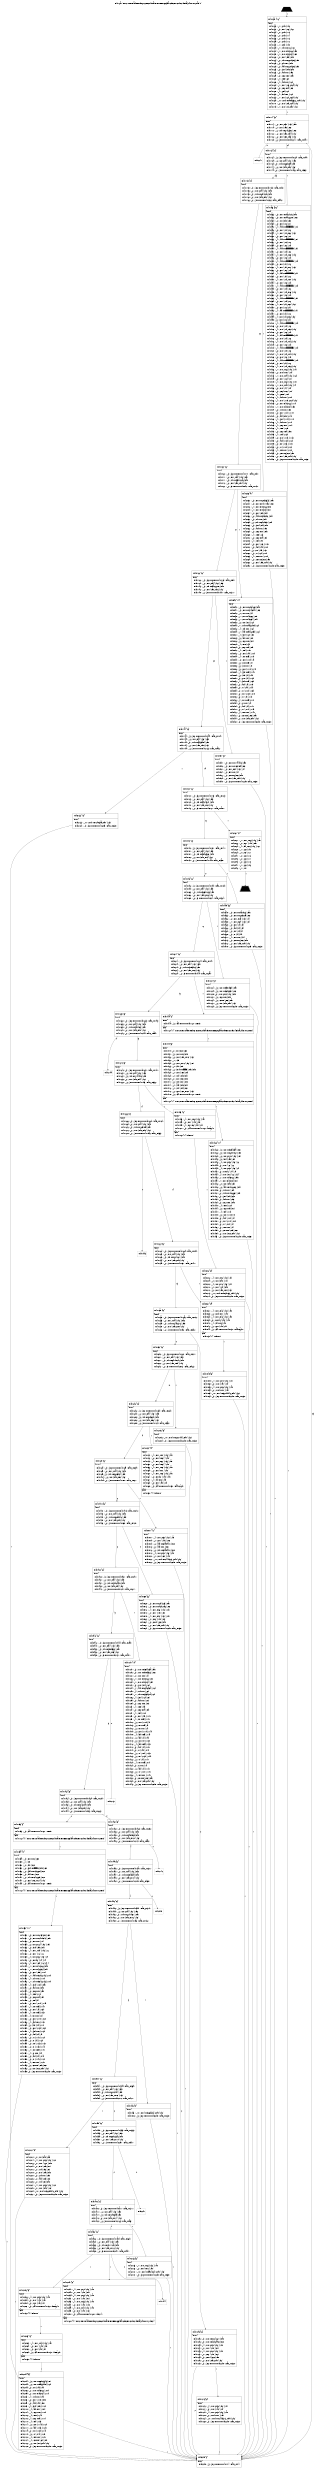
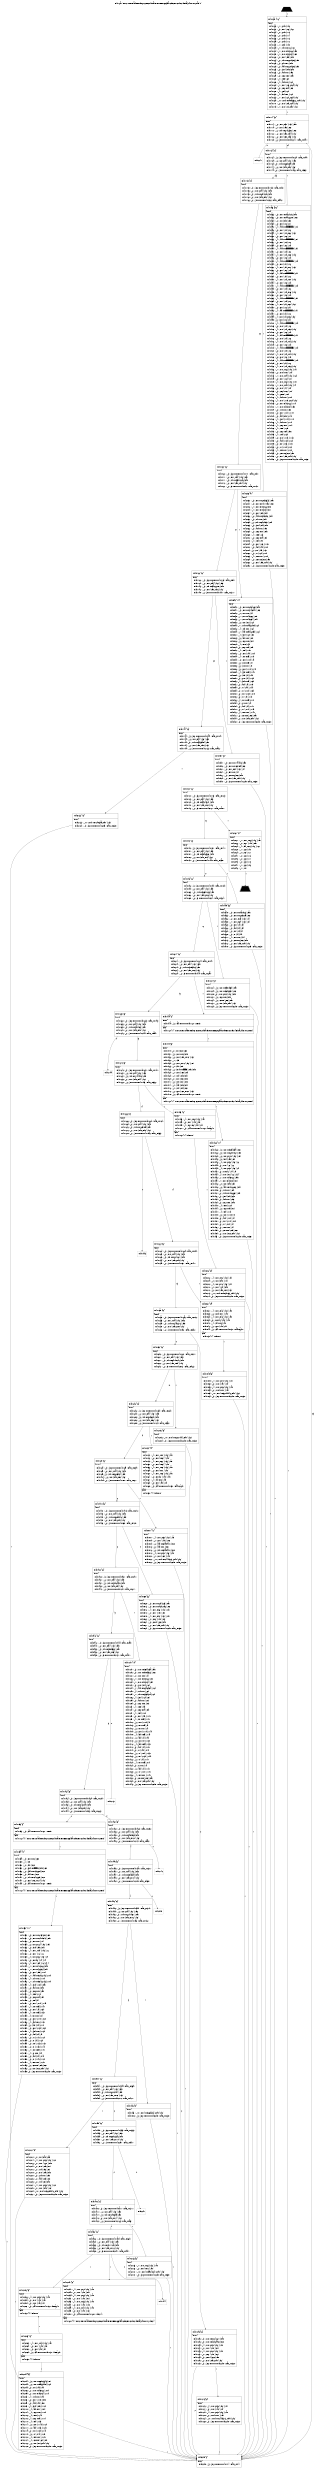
edge "0x4017a4 [28]" -> "0x4017c0 [28]": removed, label "19"
edge "0x4020b6 [15]" -> "0x4020c5 [15]": reversed
